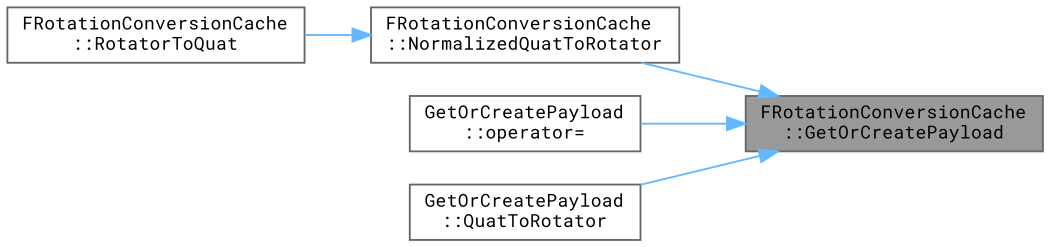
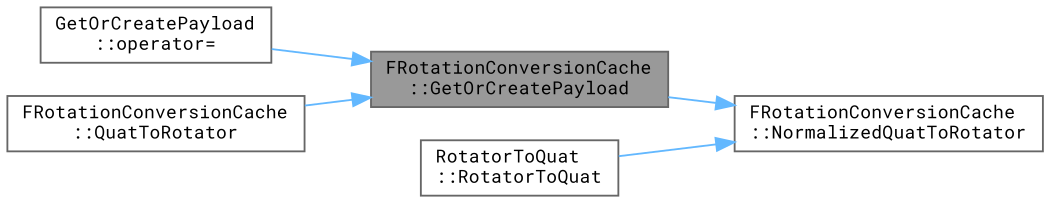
node "FRotationConversionCache ::RotatorToQuat": label "FRotationConversionCache ::RotatorToQuat" -> "RotatorToQuat ::RotatorToQuat"
edge "FRotationConversionCache ::NormalizedQuatToRotator" -> "FRotationConversionCache ::GetOrCreatePayload": reversed
node "GetOrCreatePayload ::QuatToRotator": label "GetOrCreatePayload ::QuatToRotator" -> "FRotationConversionCache ::QuatToRotator"
